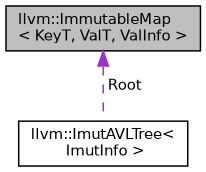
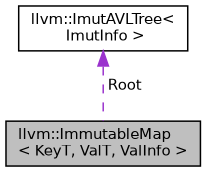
edge "llvm::ImutAVLTree< ImutInfo >" -> "llvm::ImmutableMap < KeyT, ValT, ValInfo >": reversed
